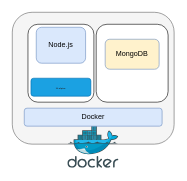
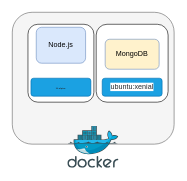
node "ubuntu:xenial": added
node "Docker": removed
